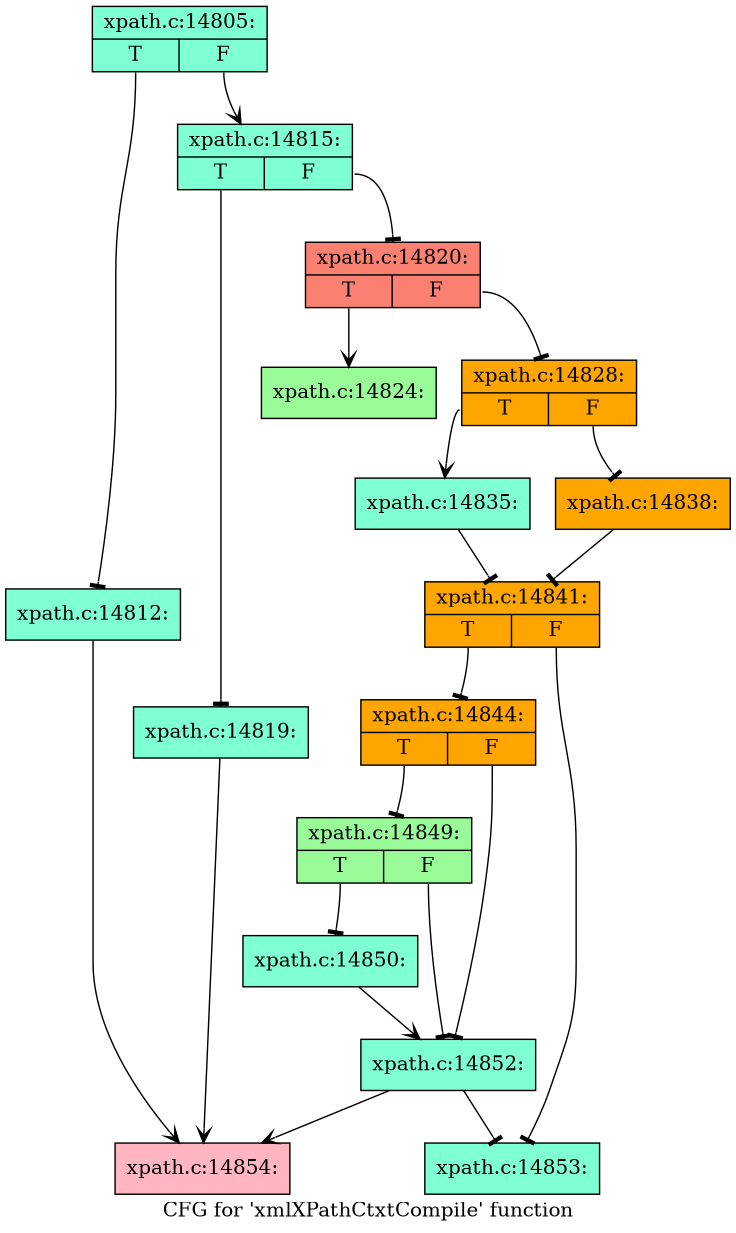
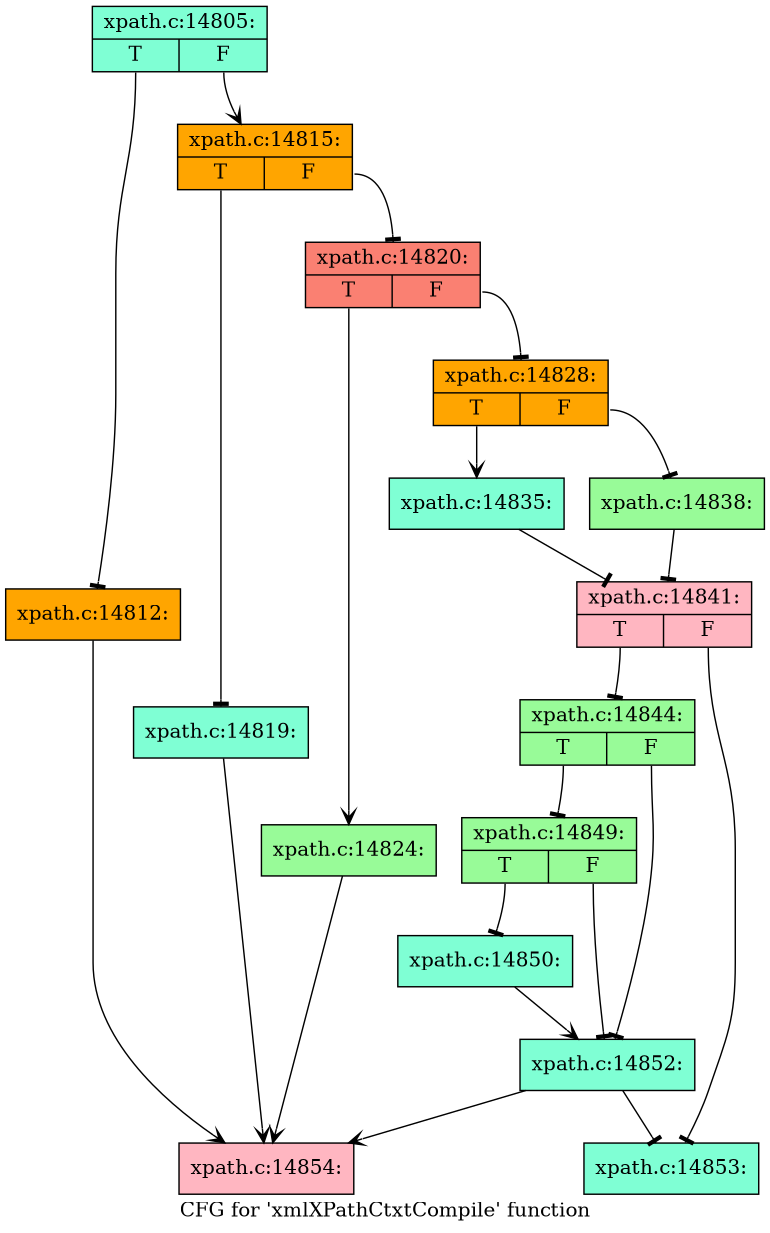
node "xpath.c:14815:": fillcolor aquamarine -> orange
node "xpath.c:14838:": fillcolor orange -> palegreen
node "xpath.c:14812:": fillcolor aquamarine -> orange
node "xpath.c:14841:": fillcolor orange -> lightpink
node "xpath.c:14844:": fillcolor orange -> palegreen
edge "xpath.c:14824:" -> "xpath.c:14854:": added
